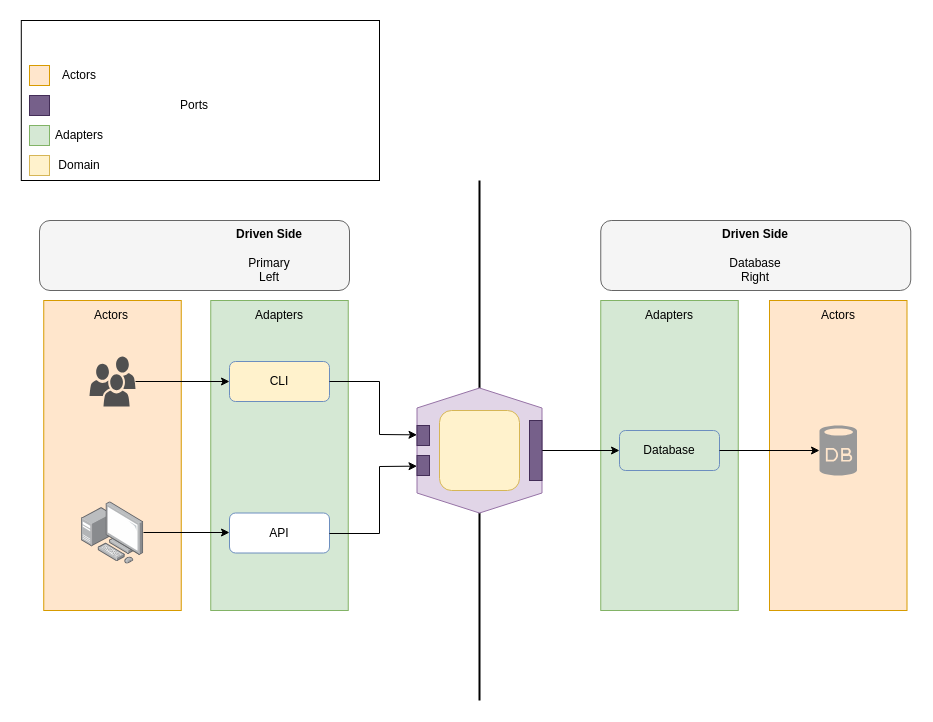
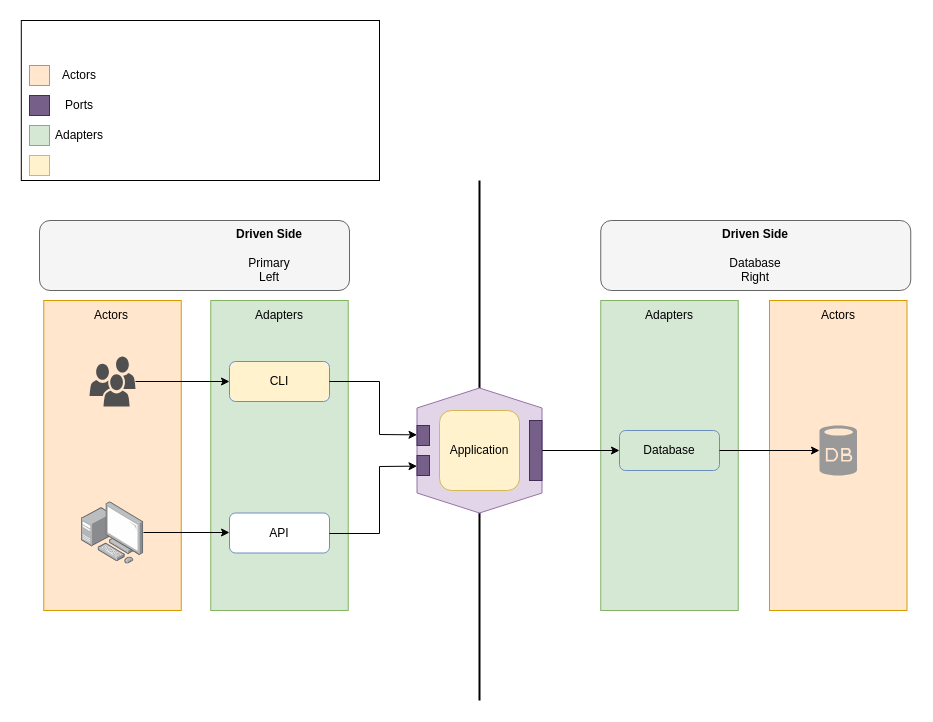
node "Ports": moved (195, 106) -> (80, 106)
node "Domain": removed
node "Application": added
